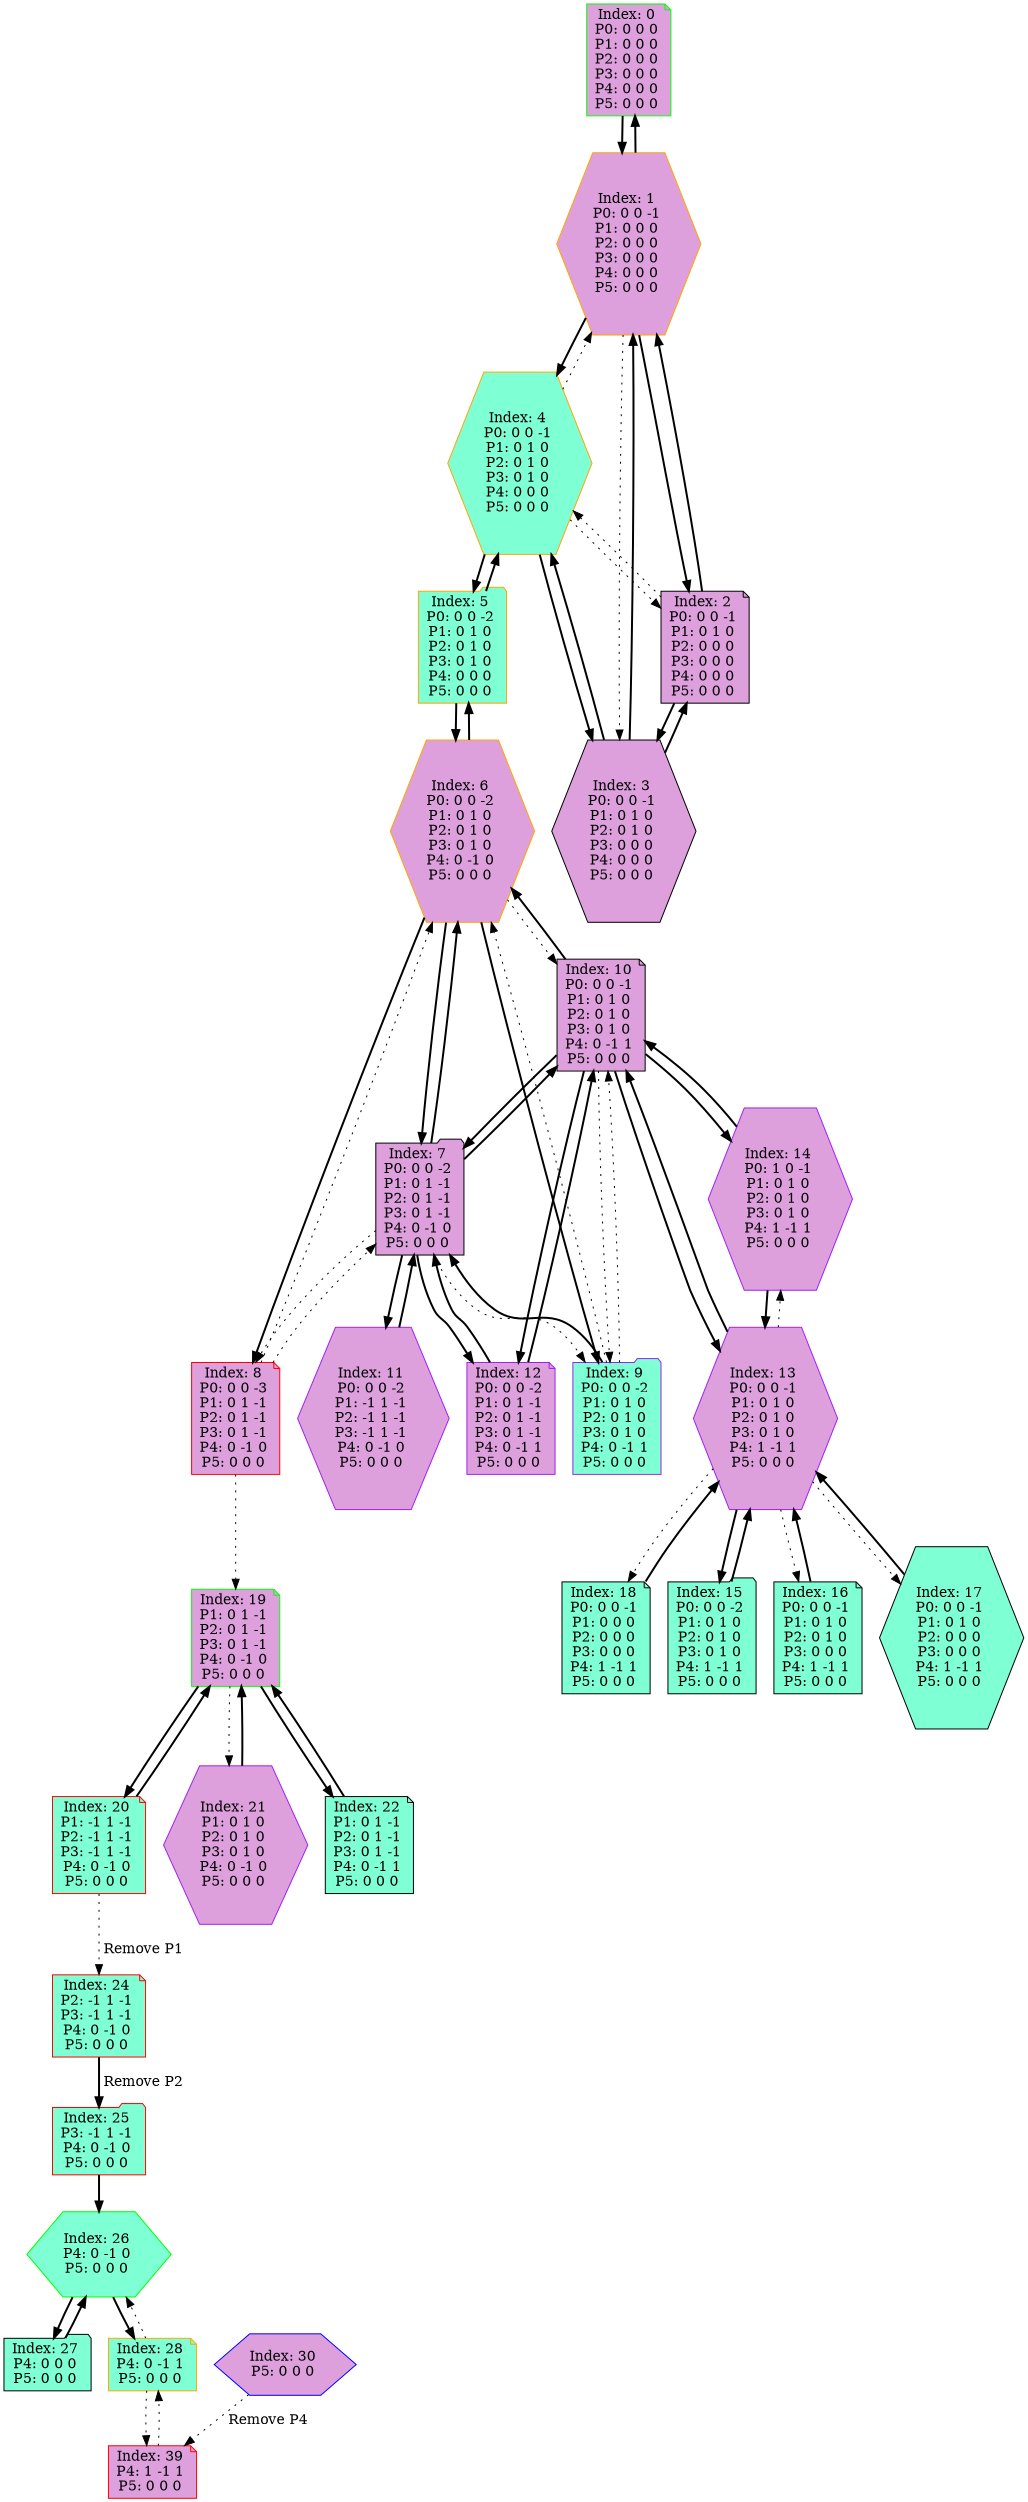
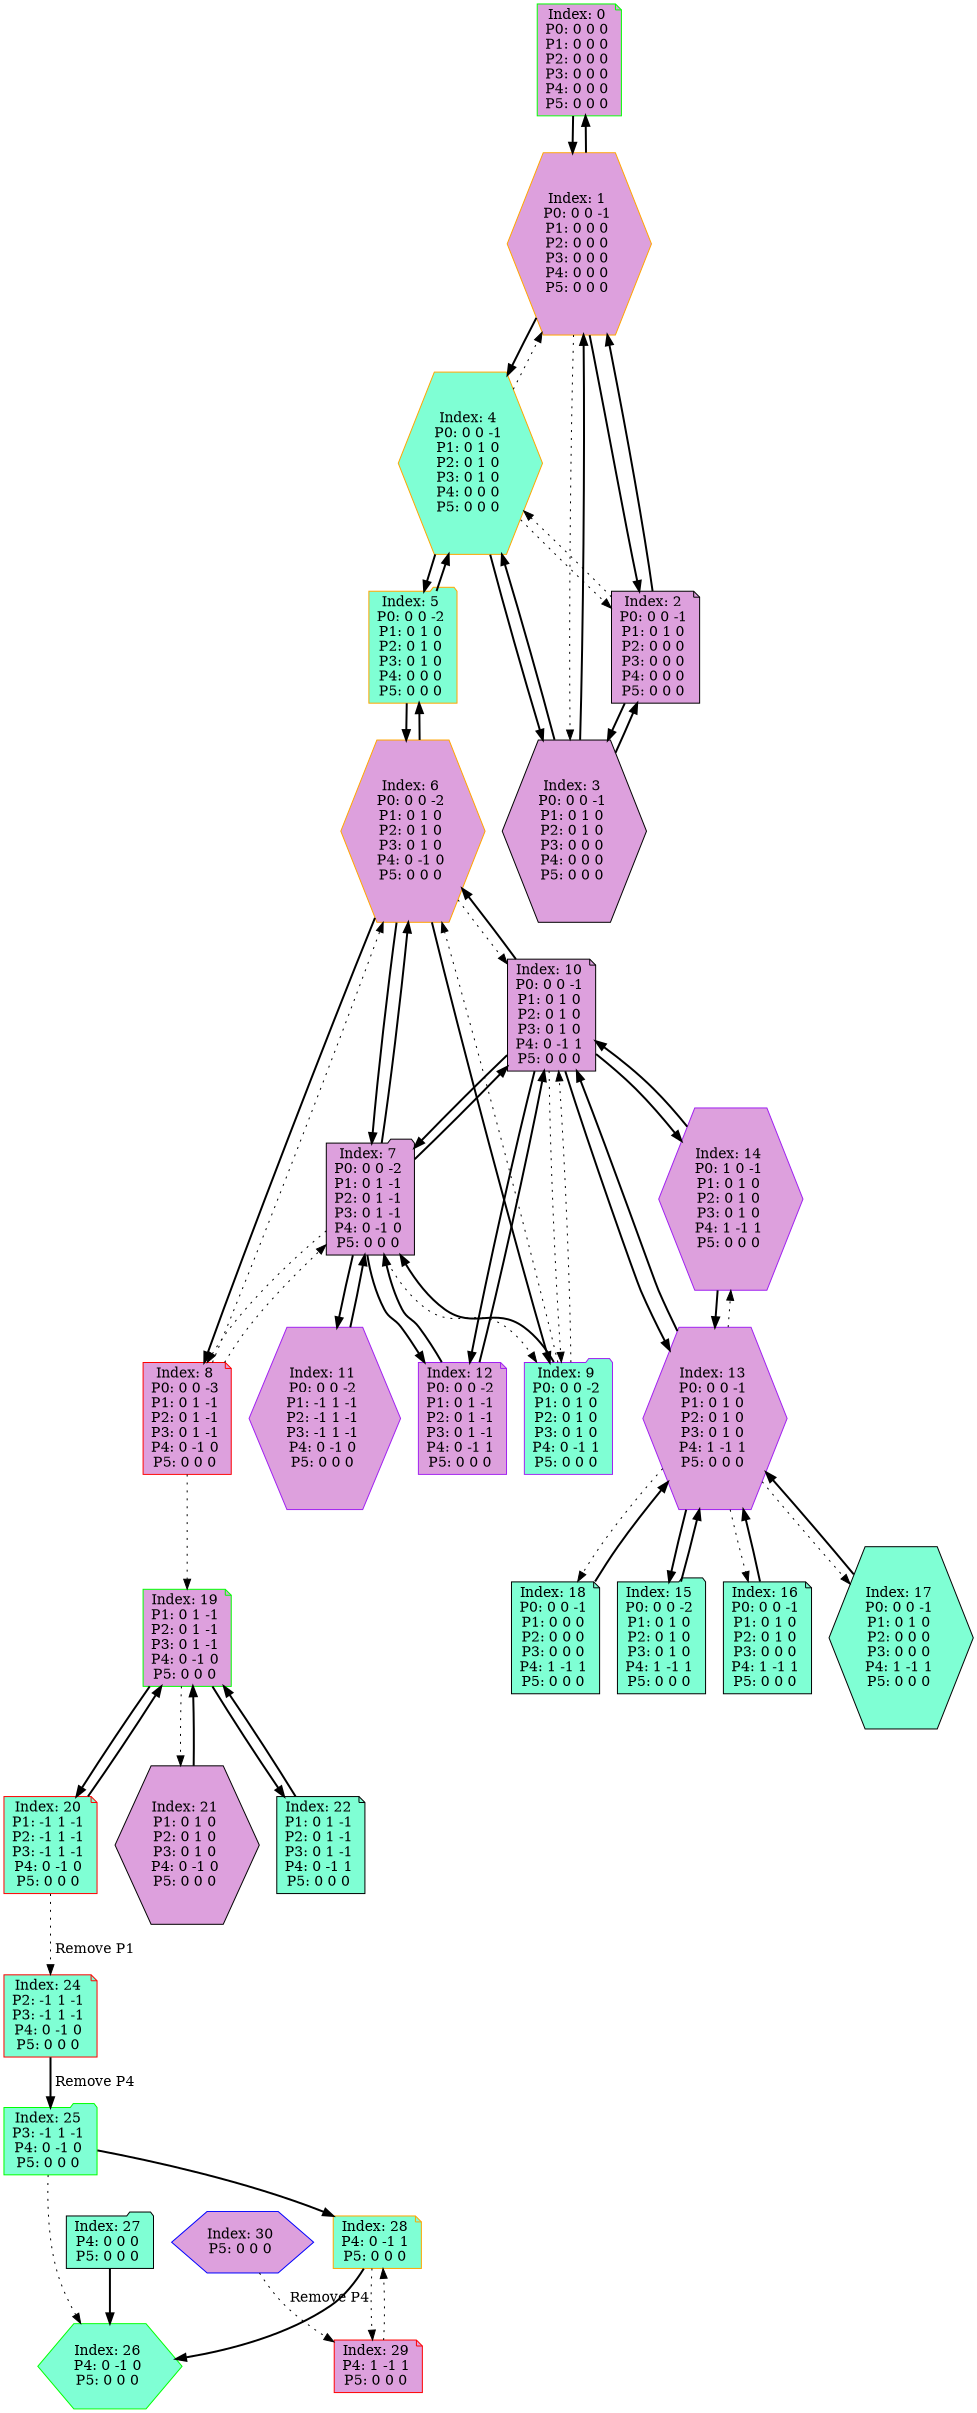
node "Index: 21 P1: 0 1 0 P2: 0 1 0 P3: 0 1 0 P4: 0 -1 0 P5: 0 0 0": color purple -> black
edge "Index: 24 P2: -1 1 -1 P3: -1 1 -1 P4: 0 -1 0 P5: 0 0 0" -> "Index: 25 P3: -1 1 -1 P4: 0 -1 0 P5: 0 0 0": label " Remove P2 " -> " Remove P4 "
node "Index: 25 P3: -1 1 -1 P4: 0 -1 0 P5: 0 0 0": color red -> green
edge "Index: 25 P3: -1 1 -1 P4: 0 -1 0 P5: 0 0 0" -> "Index: 26 P4: 0 -1 0 P5: 0 0 0": style bold -> dotted
edge "Index: 26 P4: 0 -1 0 P5: 0 0 0" -> "Index: 27 P4: 0 0 0 P5: 0 0 0": removed
edge "Index: 26 P4: 0 -1 0 P5: 0 0 0" -> "Index: 28 P4: 0 -1 1 P5: 0 0 0": now "Index: 25 P3: -1 1 -1 P4: 0 -1 0 P5: 0 0 0" -> "Index: 28 P4: 0 -1 1 P5: 0 0 0"
edge "Index: 28 P4: 0 -1 1 P5: 0 0 0" -> "Index: 26 P4: 0 -1 0 P5: 0 0 0": style dotted -> bold
node "Index: 39 P4: 1 -1 1 P5: 0 0 0": label "Index: 39 P4: 1 -1 1 P5: 0 0 0" -> "Index: 29 P4: 1 -1 1 P5: 0 0 0"
